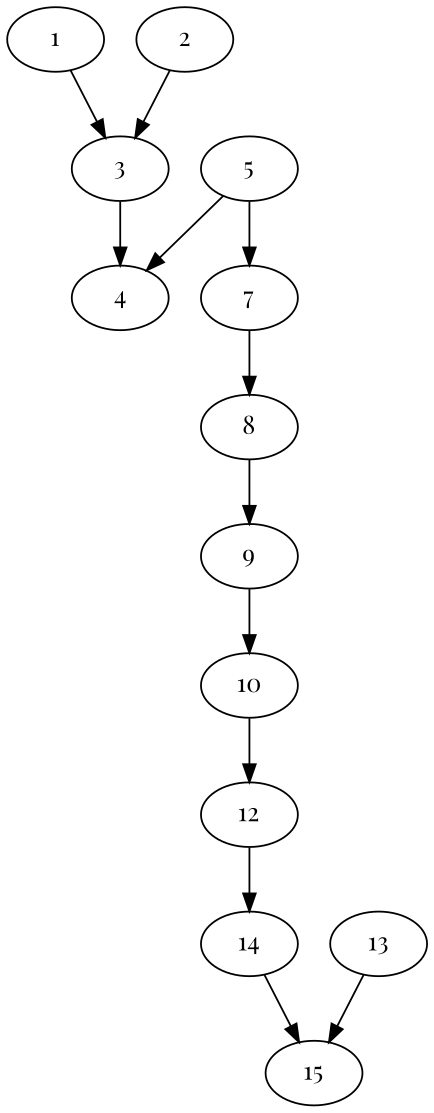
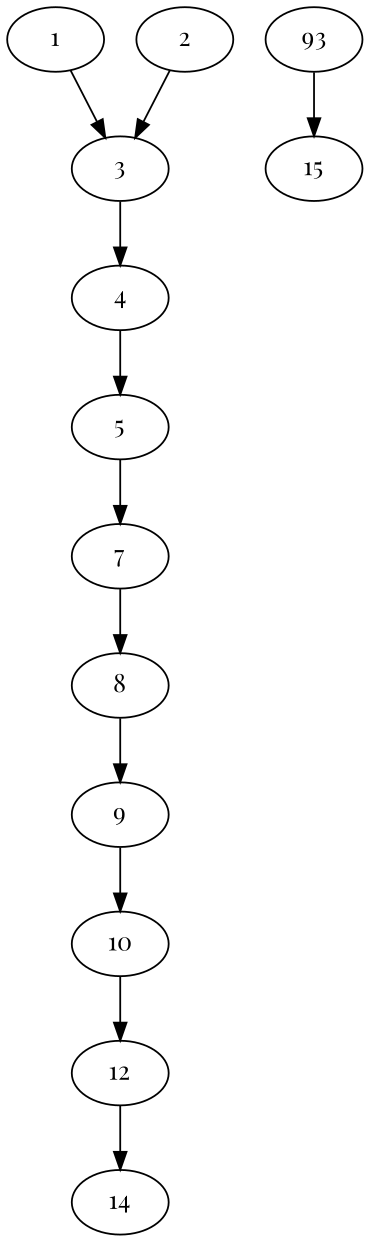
edge "5" -> "4": reversed
node "13": label "13" -> "93"
edge "14" -> "15": removed
